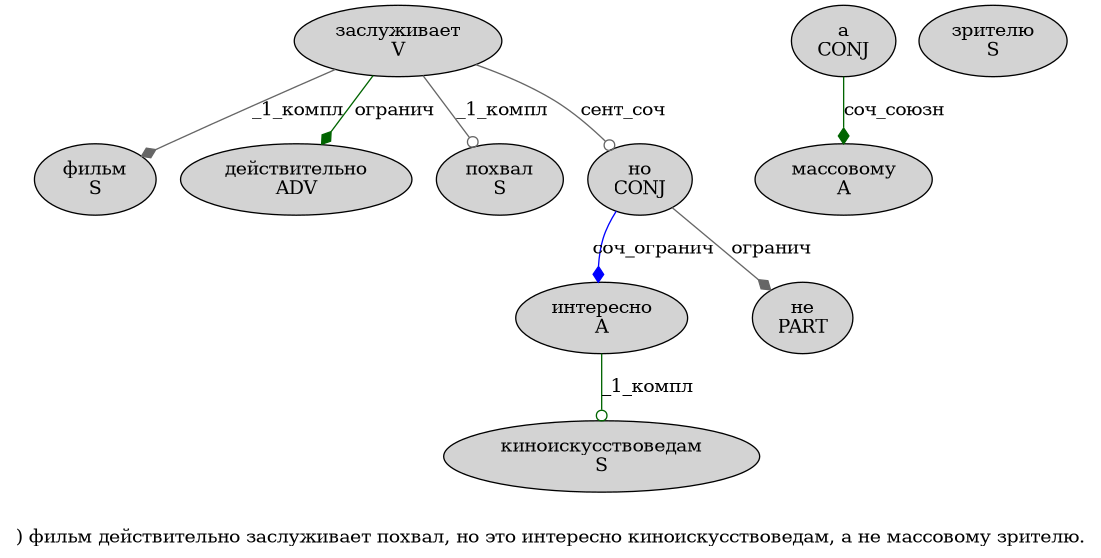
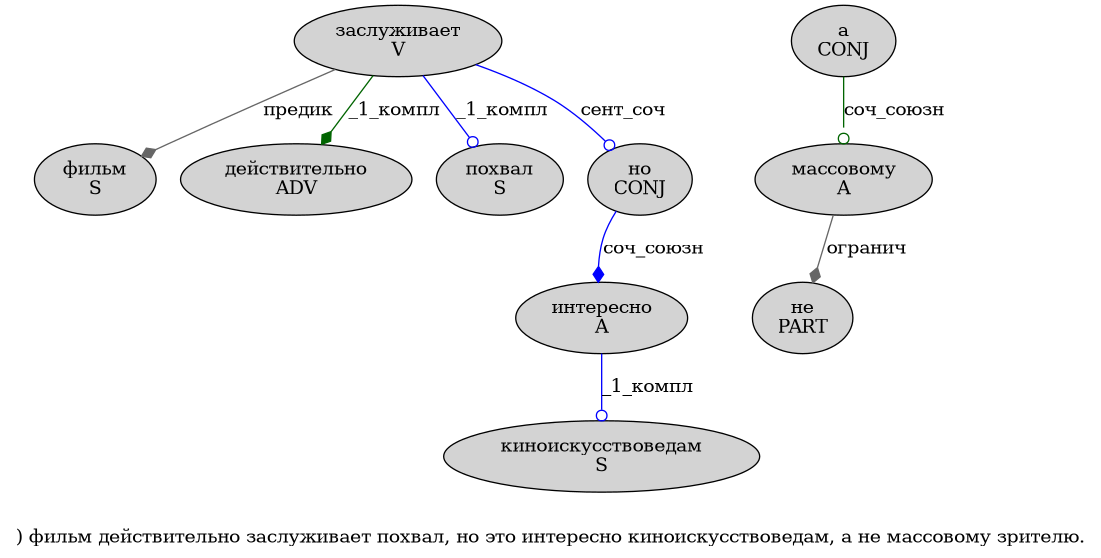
node "зрителю S": removed
edge "заслуживает V" -> "но CONJ": color gray40 -> blue
edge "а CONJ" -> "массовому A": arrowhead diamond -> odot
edge "заслуживает V" -> "похвал S": color gray40 -> blue
edge "заслуживает V" -> "фильм S": label "_1_компл" -> "предик"
edge "заслуживает V" -> "действительно ADV": label "огранич" -> "_1_компл"
edge "но CONJ" -> "не PART": now "массовому A" -> "не PART"
edge "но CONJ" -> "интересно A": label "соч_огранич" -> "соч_союзн"
edge "интересно A" -> "киноискусствоведам S": color darkgreen -> blue
